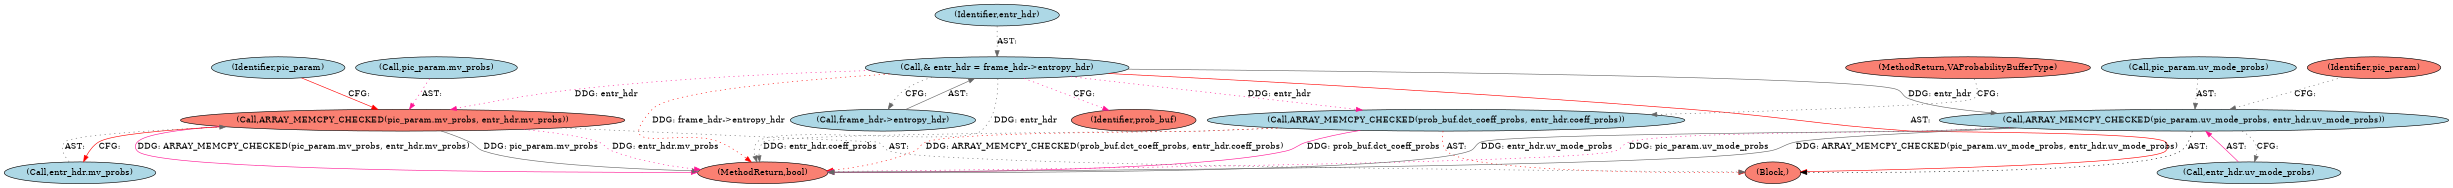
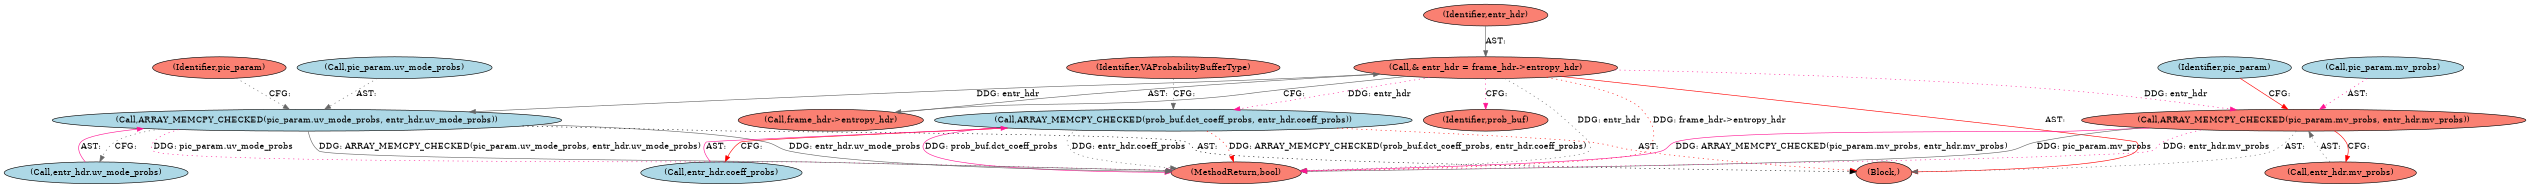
node "(Identifier,entr_hdr)": fillcolor lightblue -> salmon
edge "(Identifier,entr_hdr)" -> "(Call,& entr_hdr = frame_hdr->entropy_hdr)": style dotted -> solid
node "(Call,& entr_hdr = frame_hdr->entropy_hdr)": fillcolor lightblue -> salmon
node "(MethodReturn,VAProbabilityBufferType)": label "(MethodReturn,VAProbabilityBufferType)" -> "(Identifier,VAProbabilityBufferType)"
edge "(Call,& entr_hdr = frame_hdr->entropy_hdr)" -> "(Call,frame_hdr->entropy_hdr)": style dotted -> solid
node "(Call,frame_hdr->entropy_hdr)": fillcolor lightblue -> salmon
node "(Call,entr_hdr.mv_probs)": fillcolor lightblue -> salmon
node "(Call,entr_hdr.coeff_probs)": added
